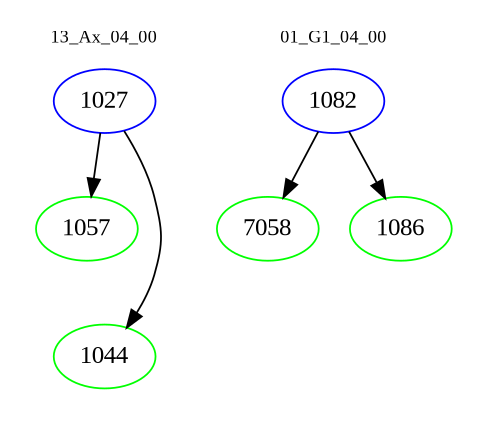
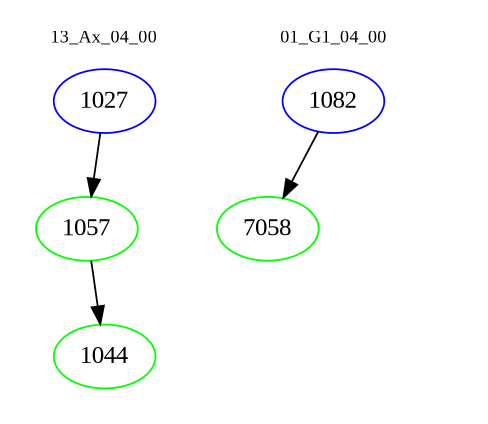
edge "1027" -> "1044": now "1057" -> "1044"
node "1086": removed
